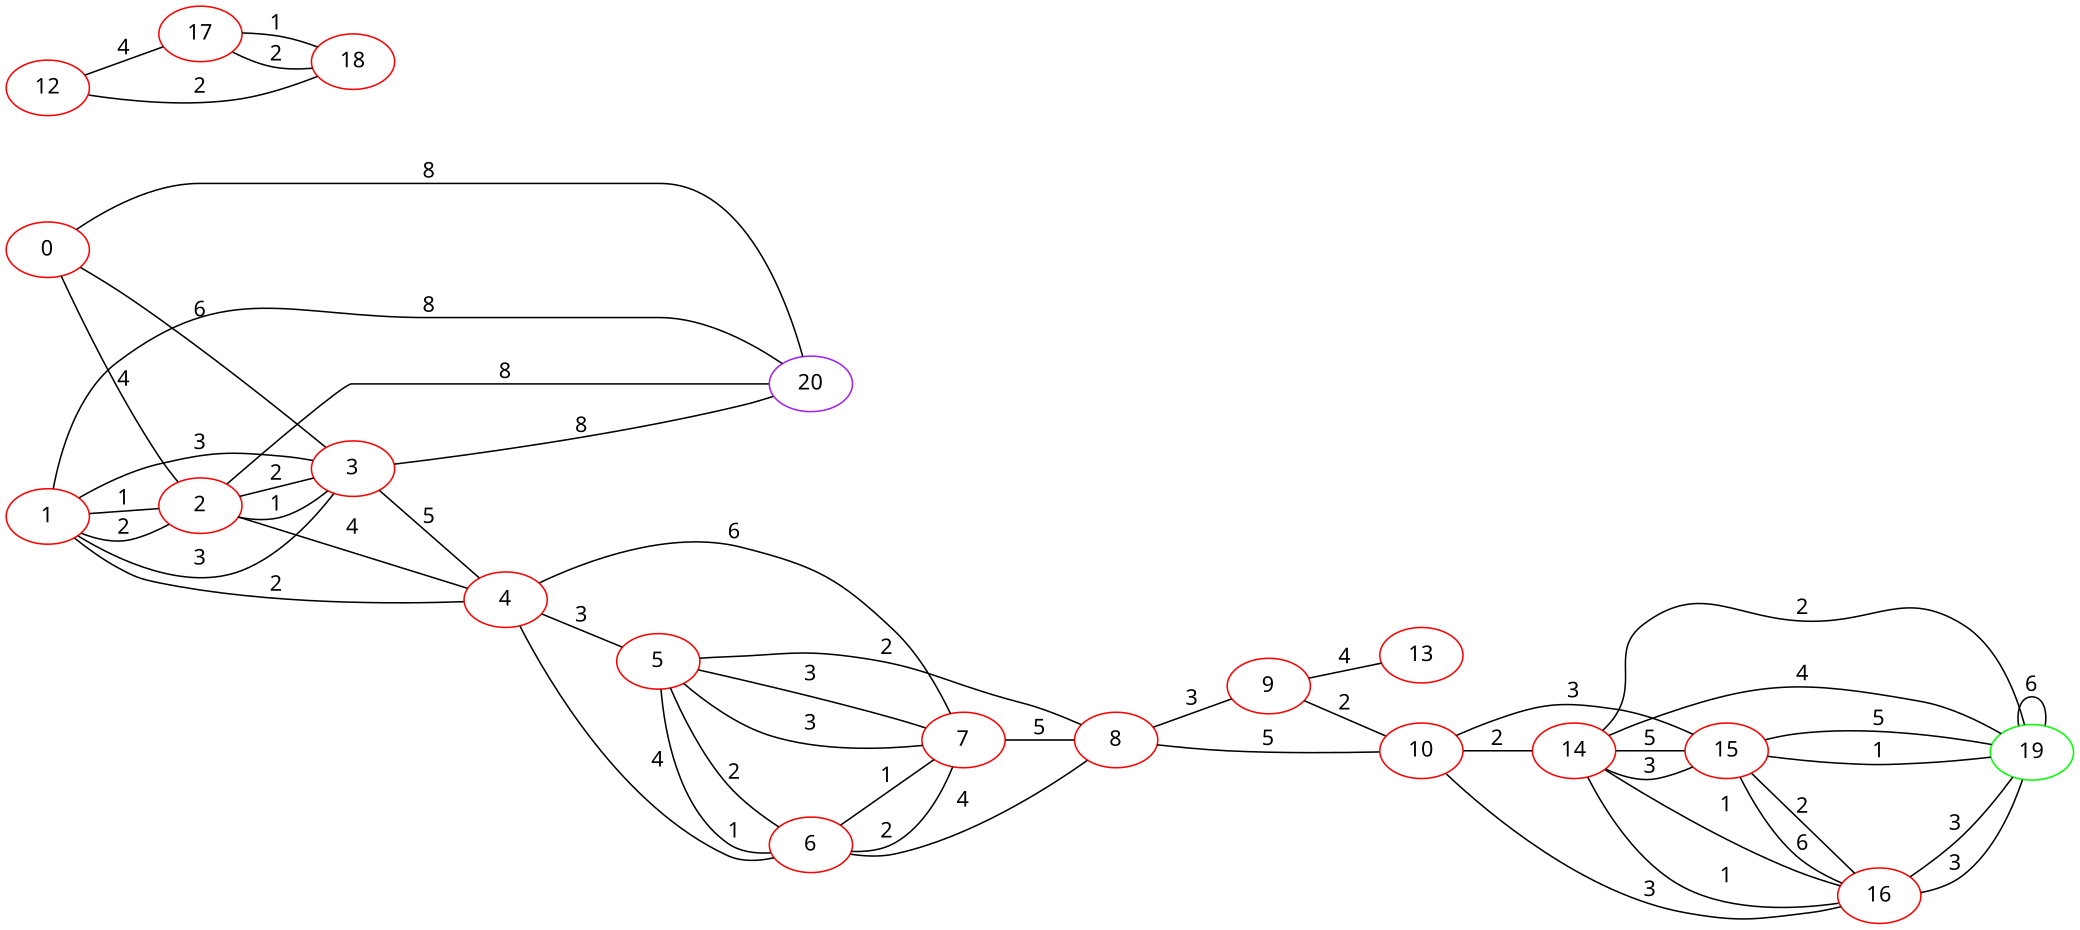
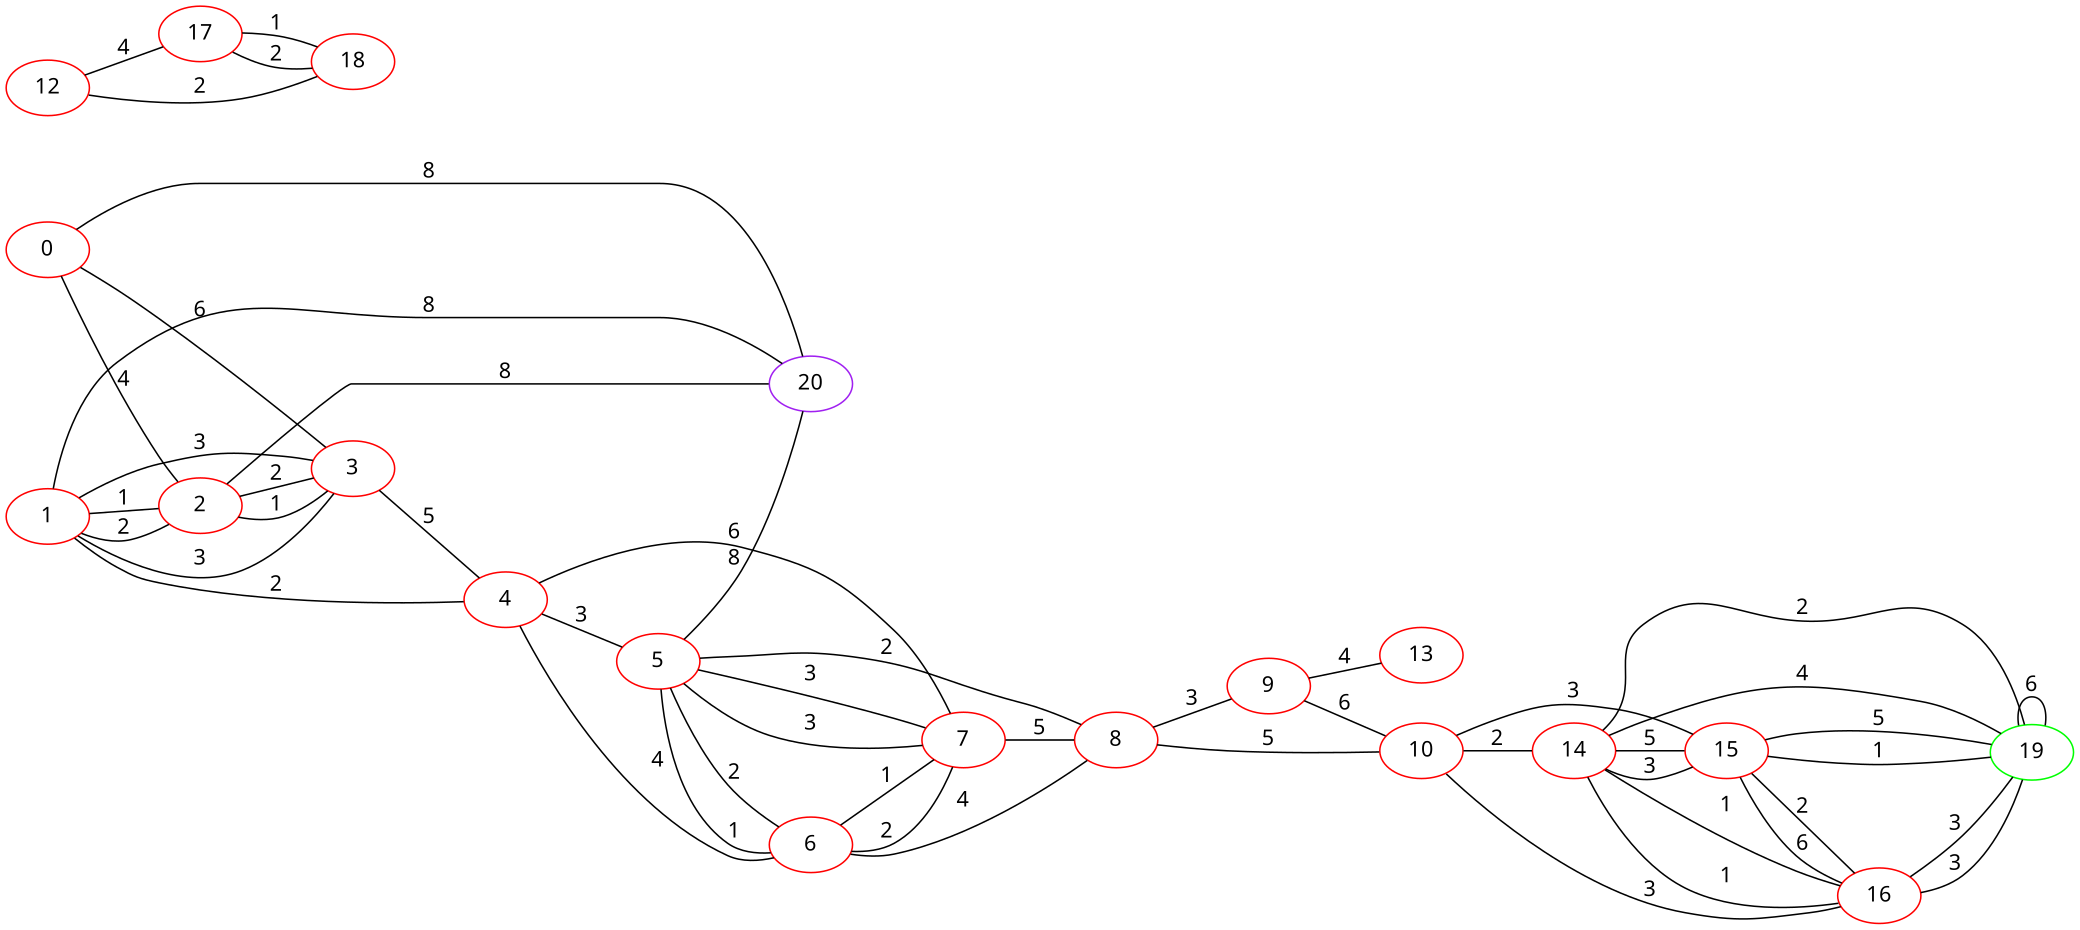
edge "20" -- "3": now "20" -- "5"
edge "2" -- "4": removed, label "4"
edge "9" -- "10": label "2" -> "6"
